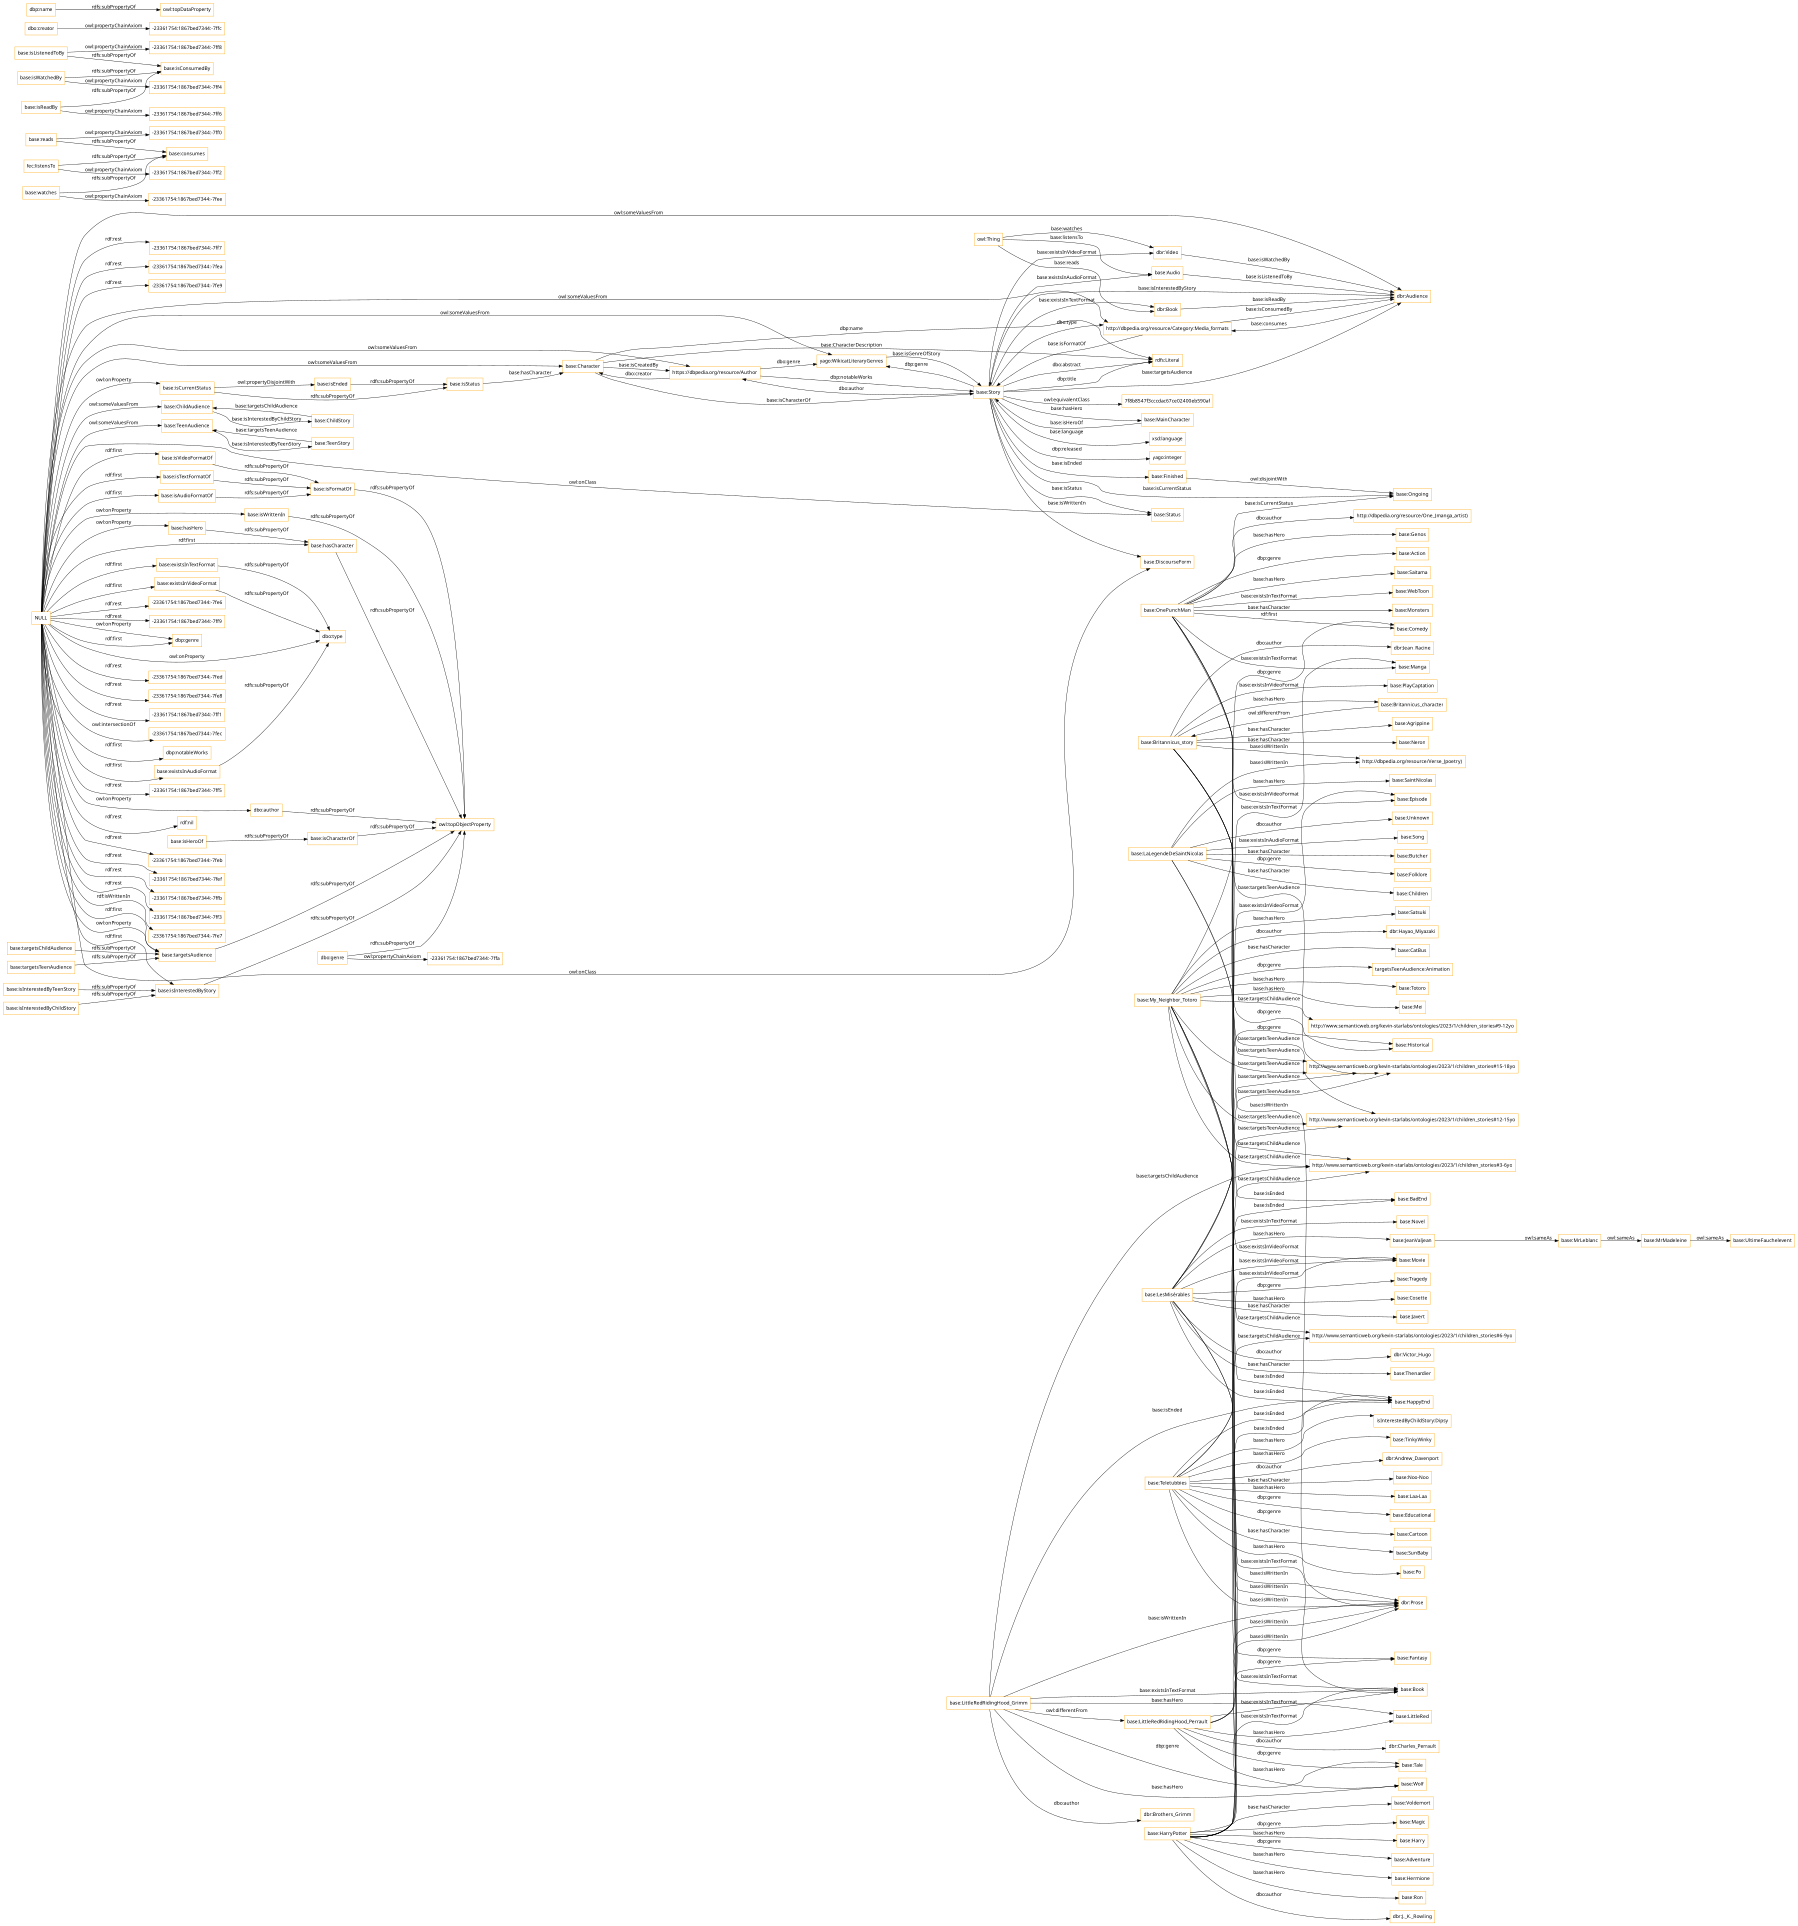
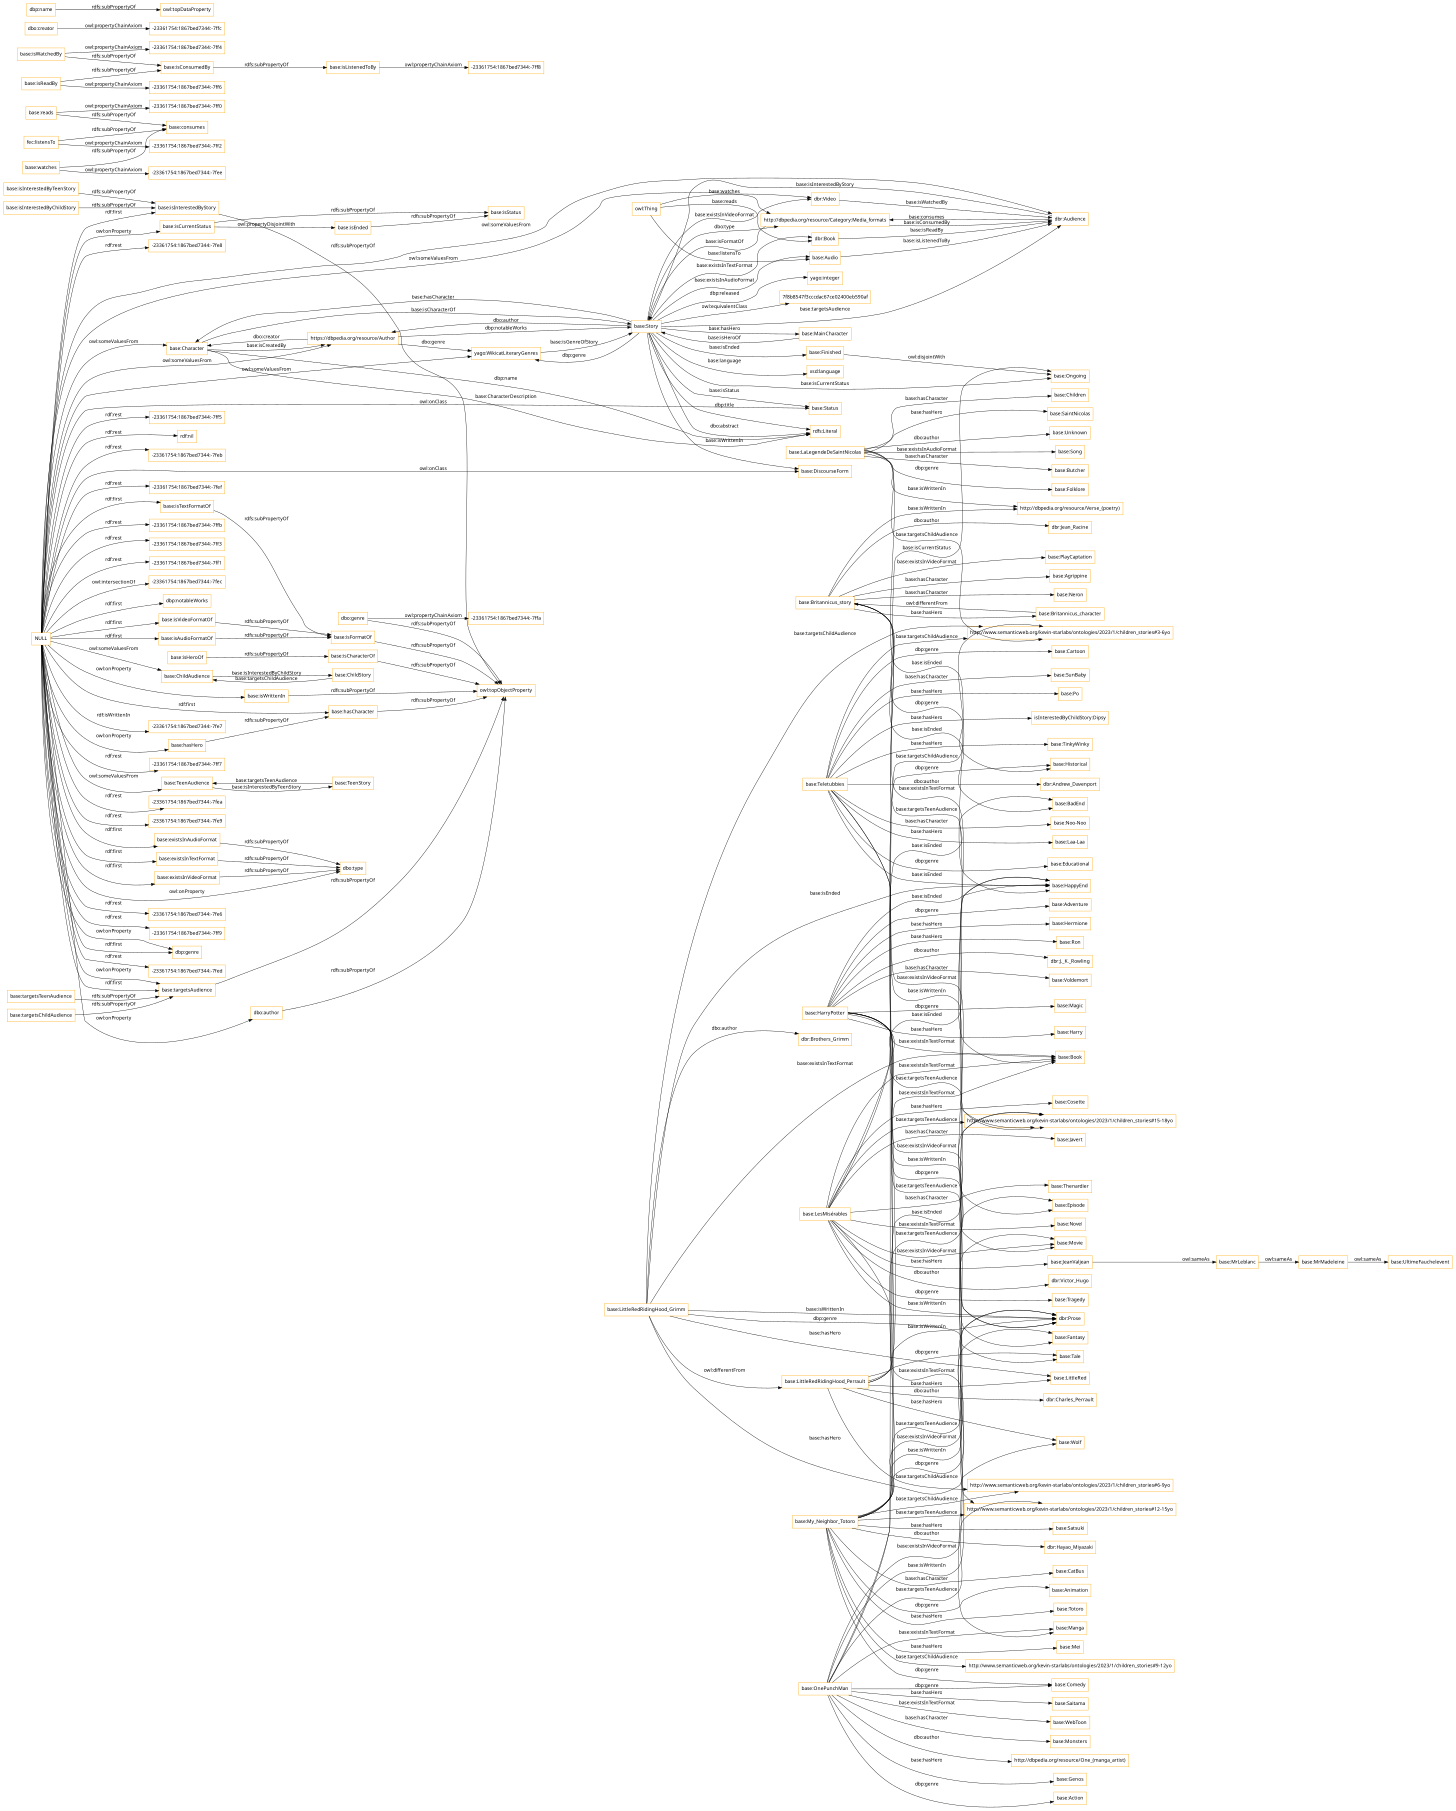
edge "base:isListenedToBy" -> "base:isConsumedBy": reversed
edge "base:isStatus" -> "base:Character": now "base:Story" -> "base:Character"
edge "base:OnePunchMan" -> "base:Comedy": label "rdf:first" -> "dbp:genre"
node "targetsTeenAudience:Animation": label "targetsTeenAudience:Animation" -> "base:Animation"
edge "base:My_Neighbor_Totoro" -> "base:HappyEnd": added, label "base:isEnded"
